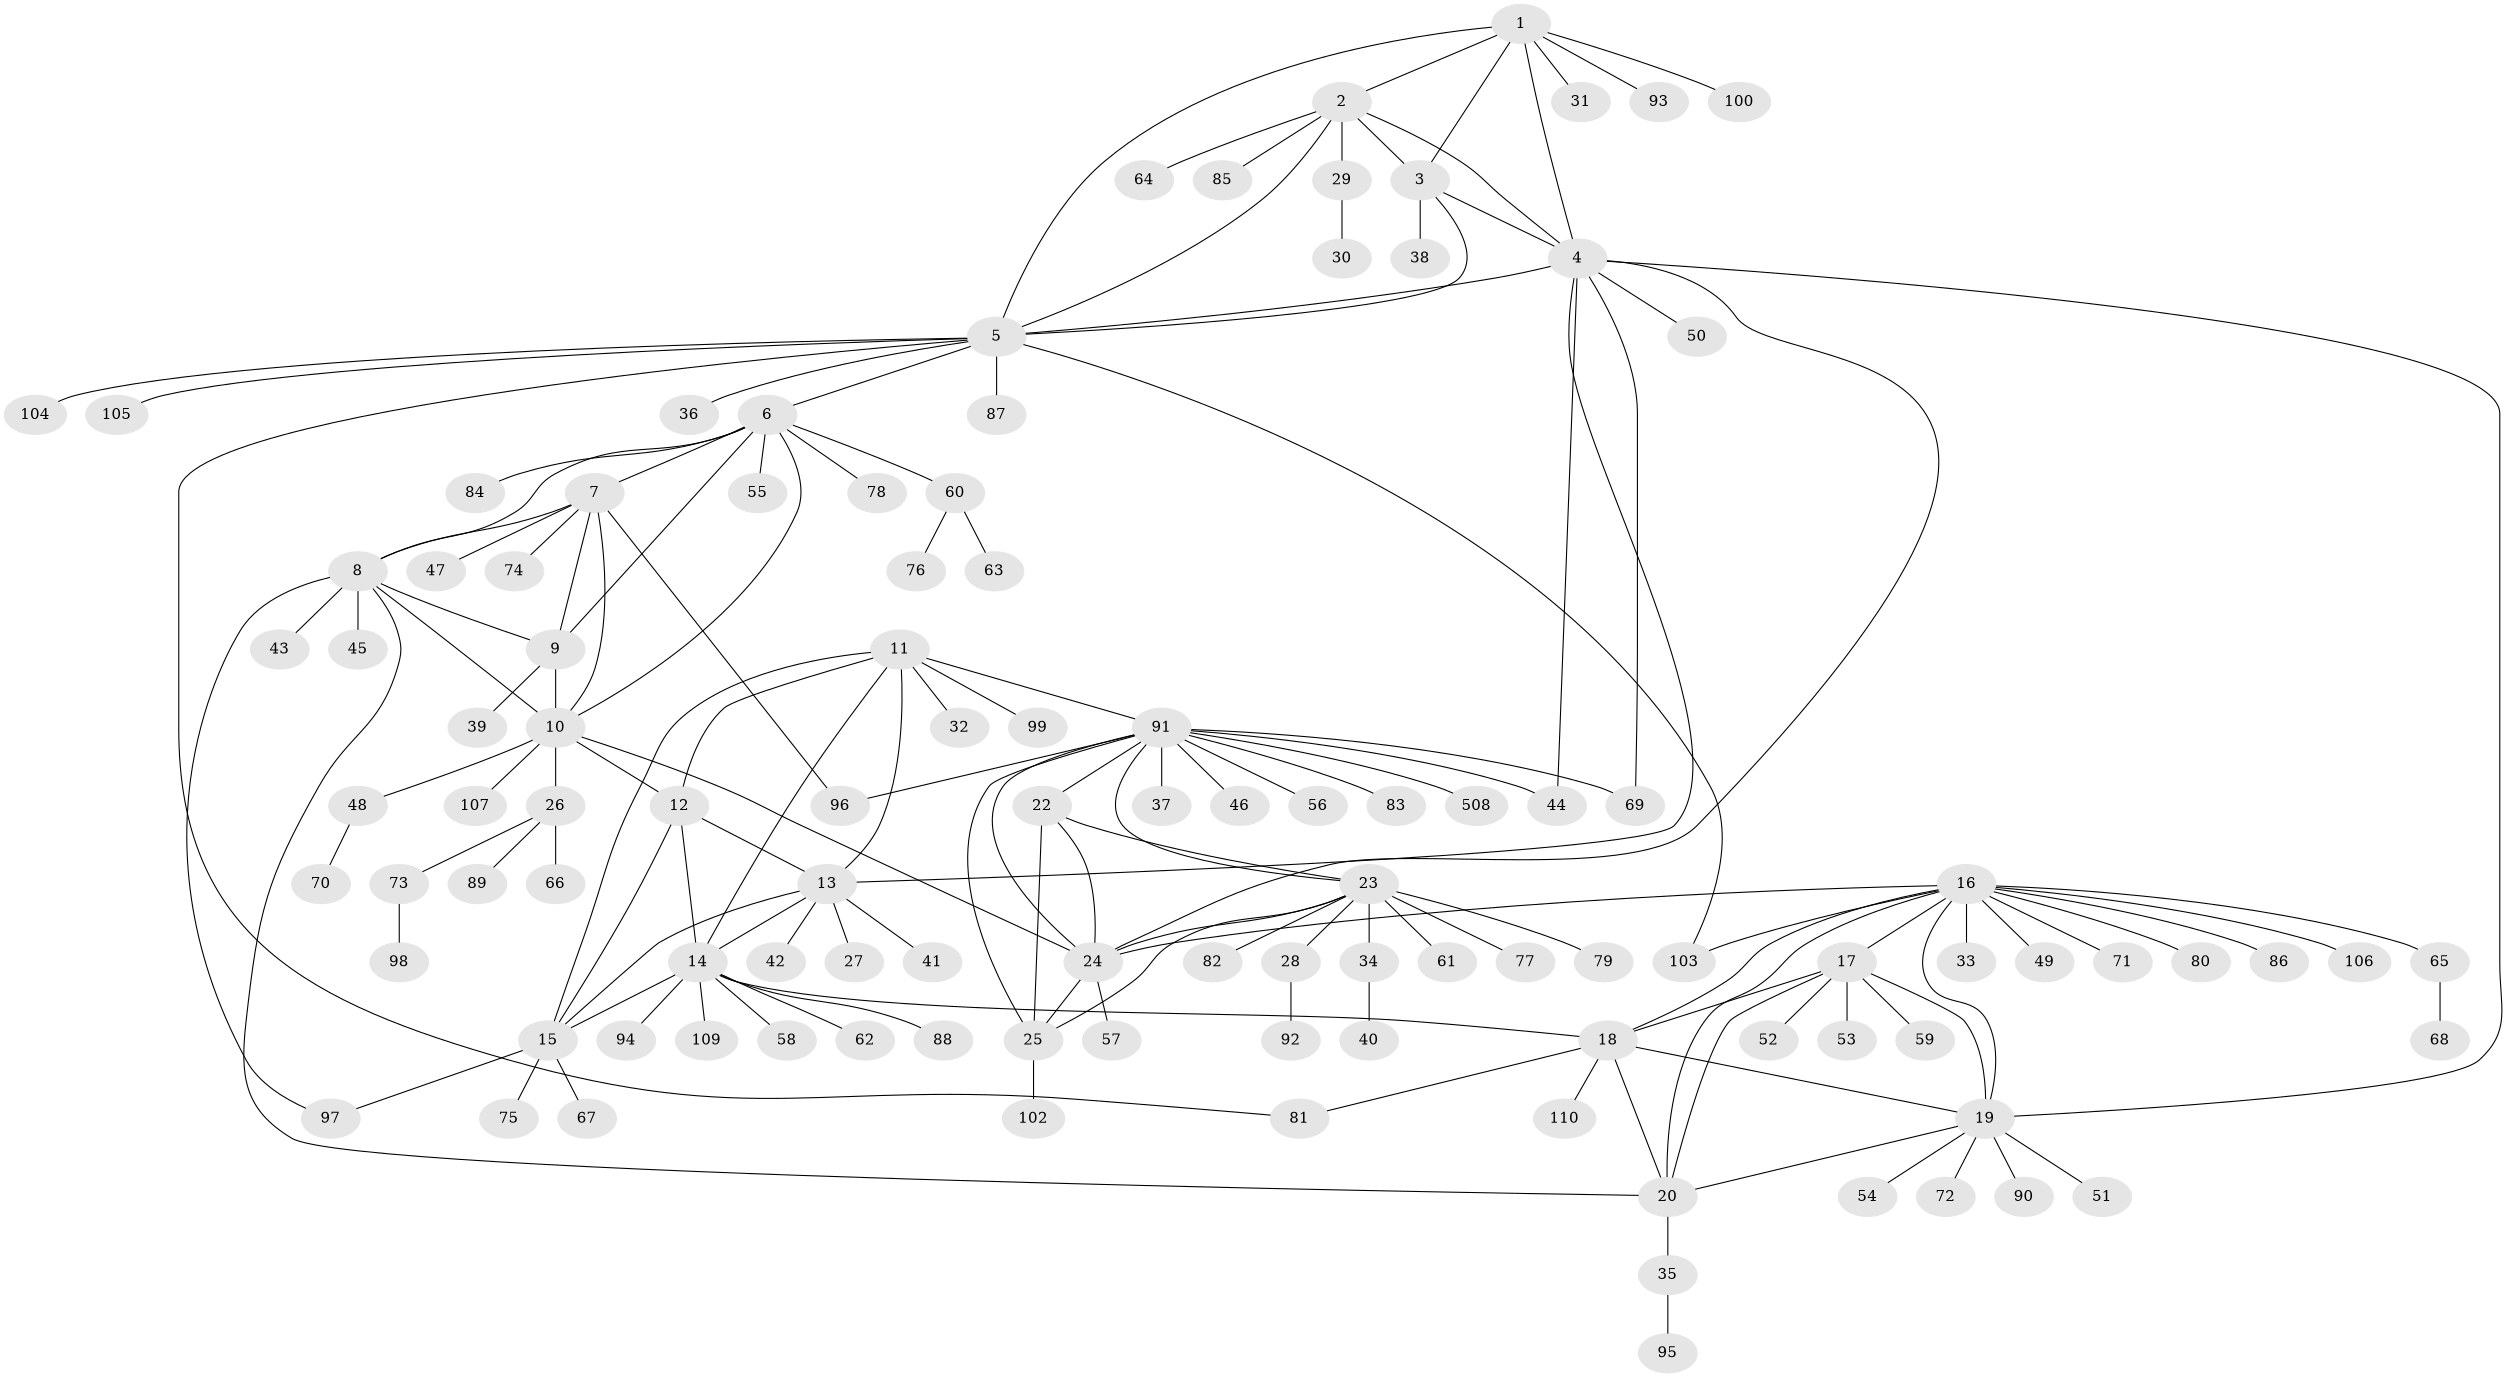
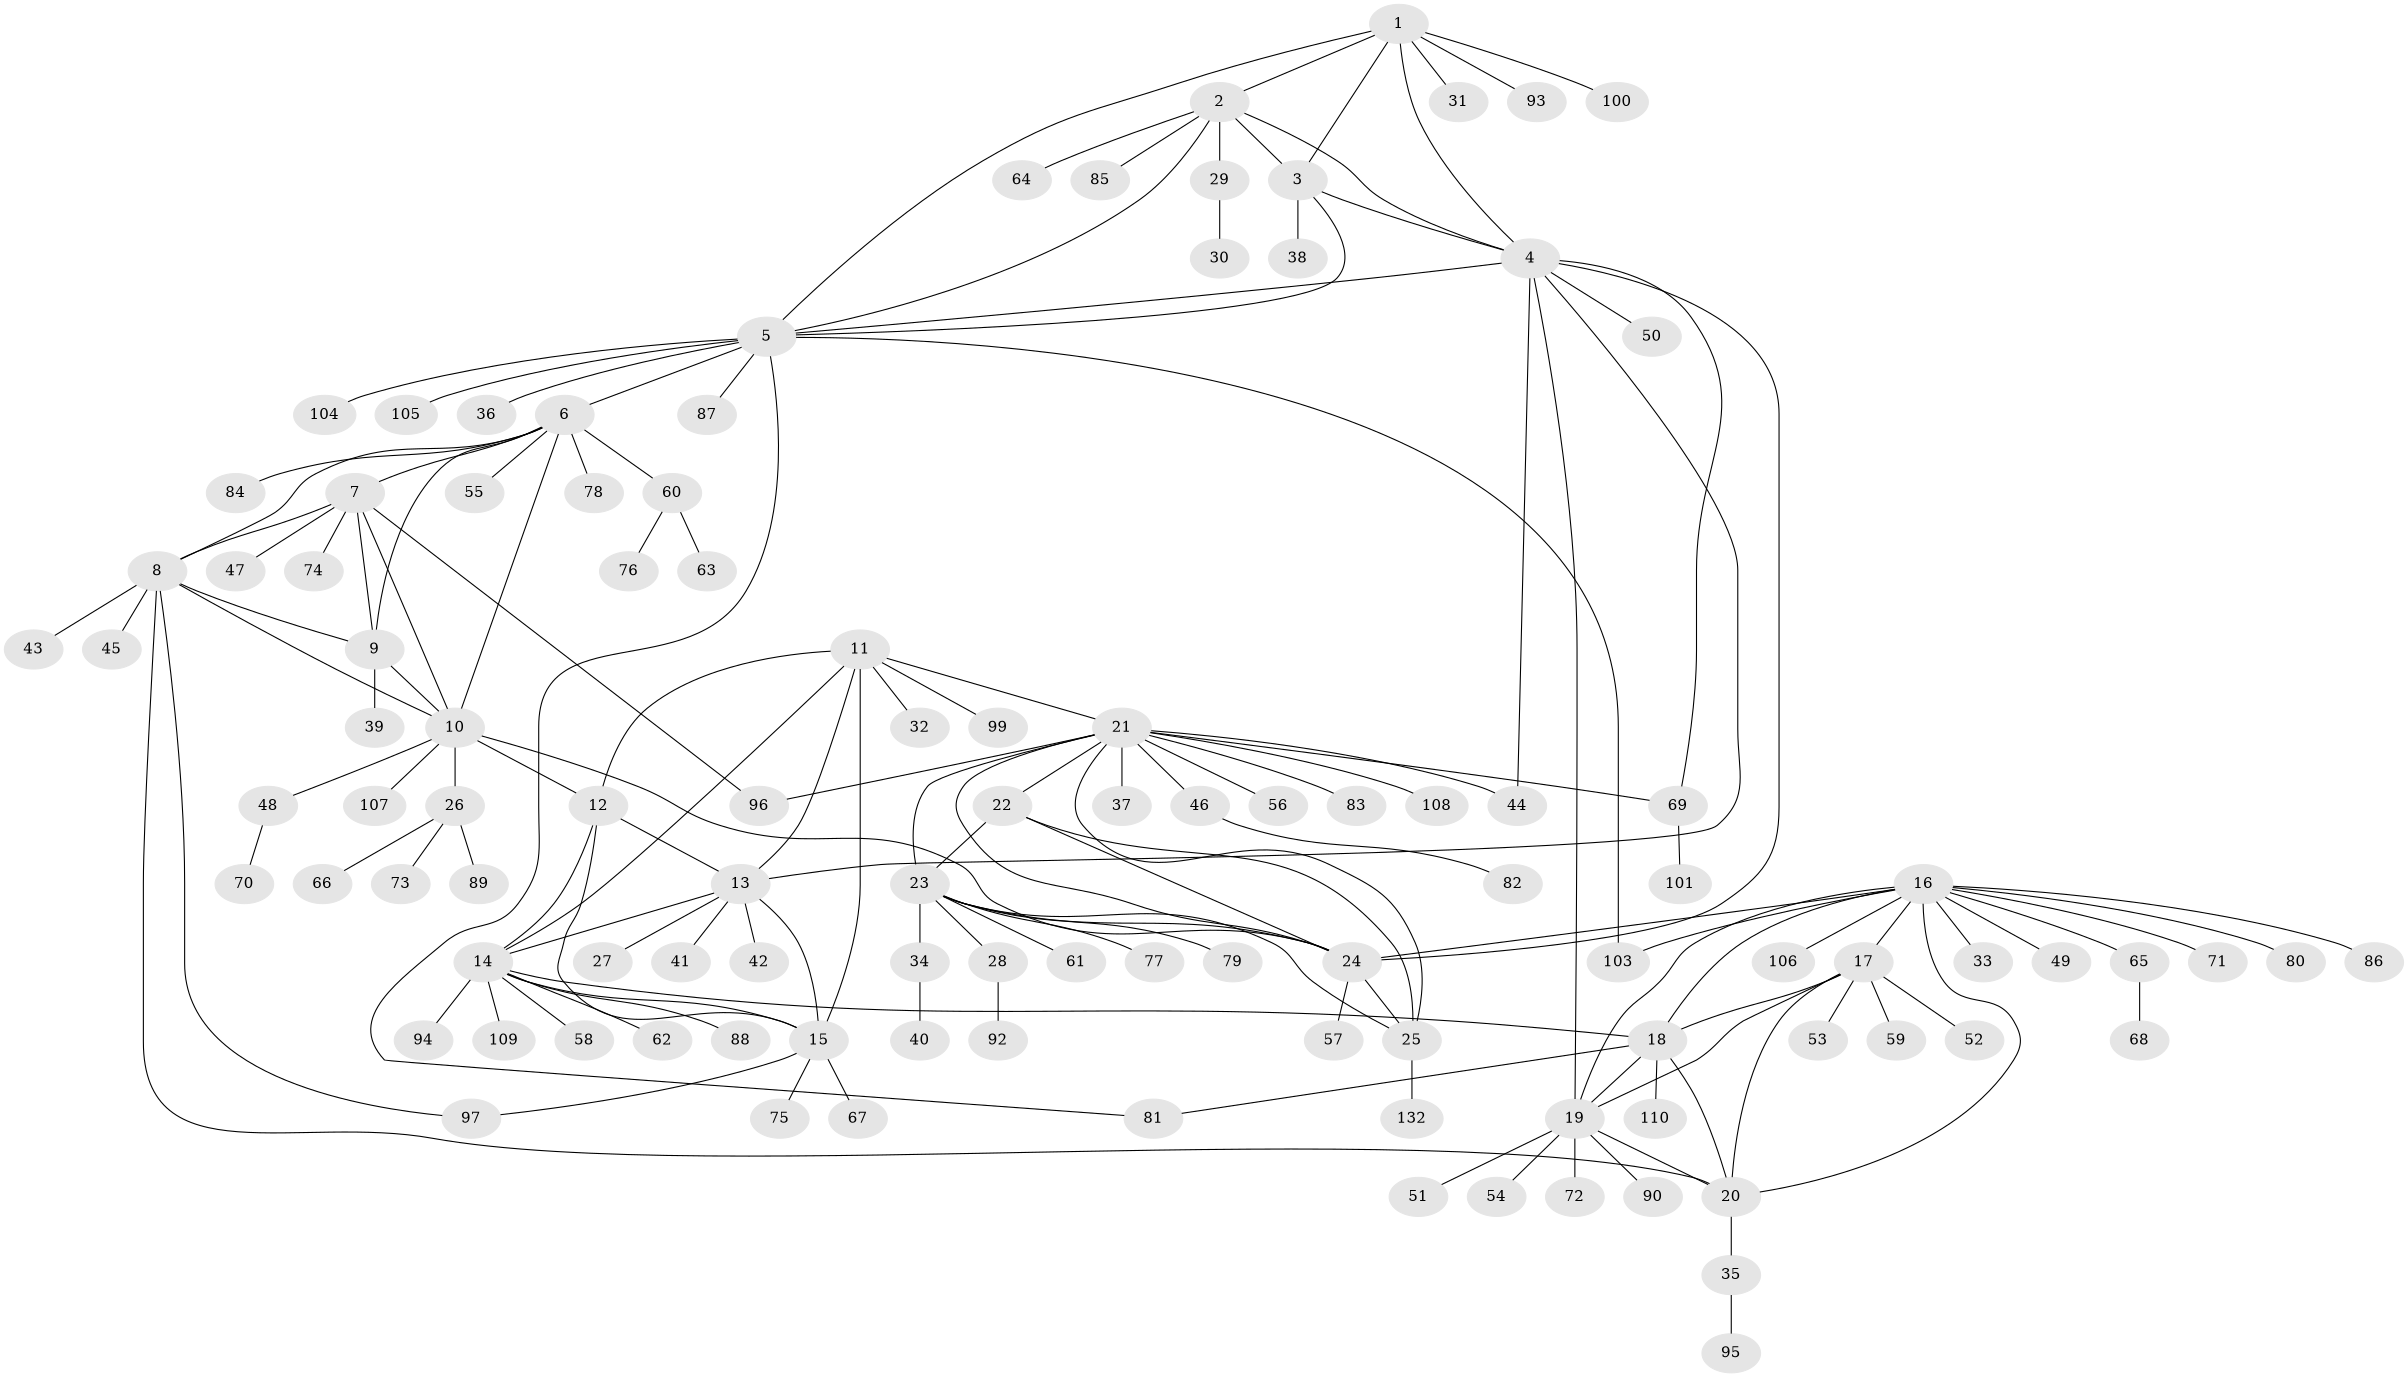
node "91": label "91" -> "21"
node "508": label "508" -> "108"
node "101": added
edge "23" -- "82": now "46" -- "82"
node "98": removed
node "102": label "102" -> "132"
